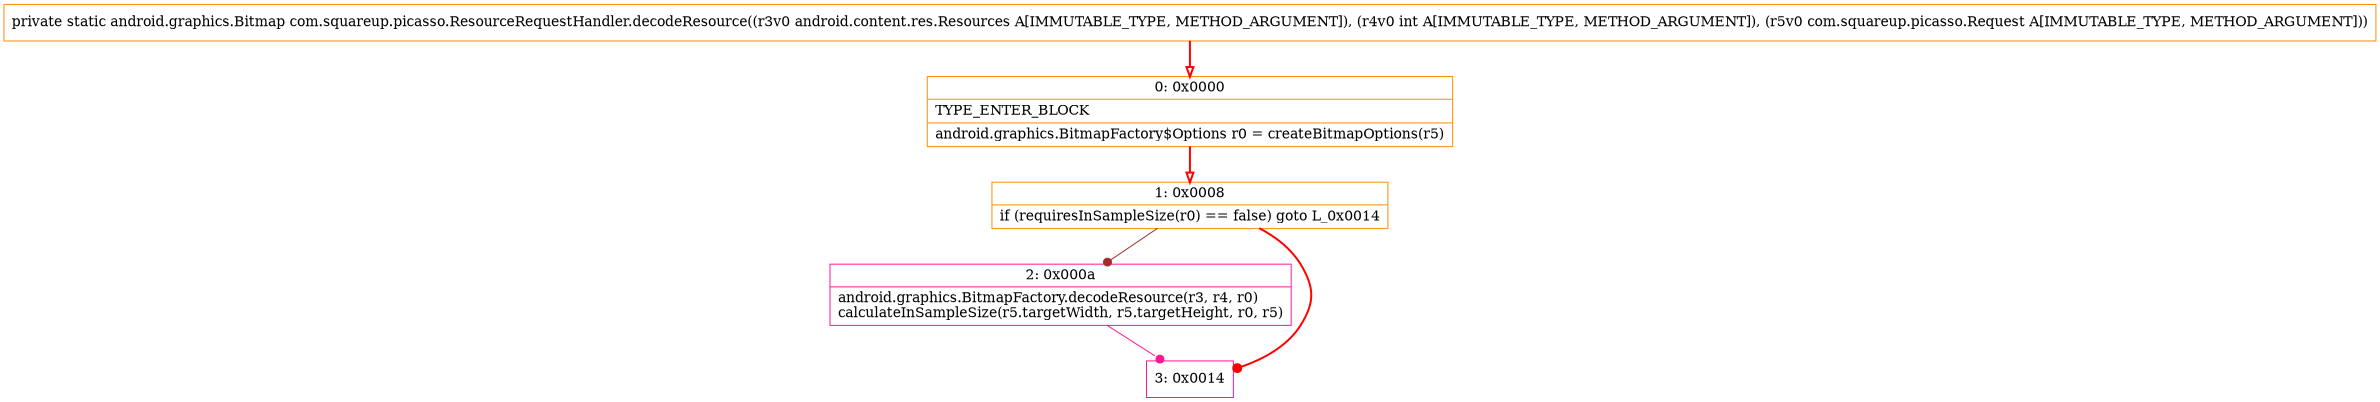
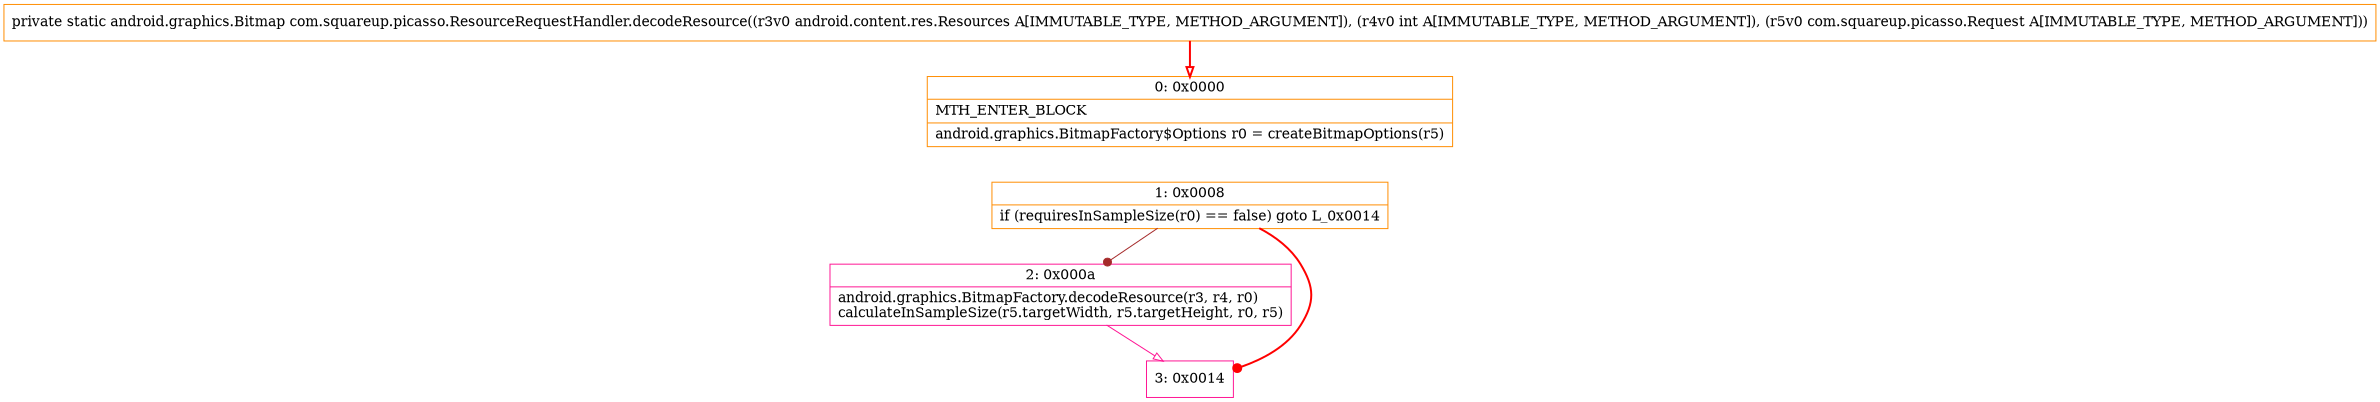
node "0: 0x0000": text "TYPE_ENTER_BLOCK" -> "MTH_ENTER_BLOCK"
edge "0: 0x0000" -> "1: 0x0008": removed
edge "2: 0x000a" -> "3: 0x0014": arrowhead dot -> onormal
